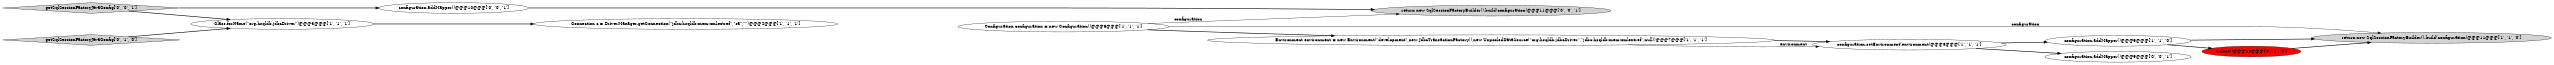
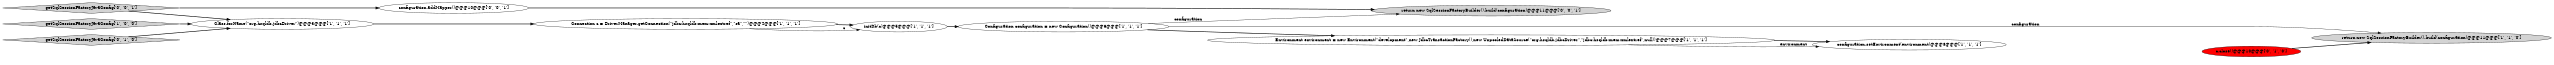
node "getSqlSessionFactoryJavaConfig['1', '0', '0']": added
node "initDb(c)@@@5@@@['1', '1', '1']": added
node "configuration.addMapper()@@@9@@@['1', '1', '0']": removed
node "configuration.addMapper()@@@9@@@['0', '0', '1']": removed
